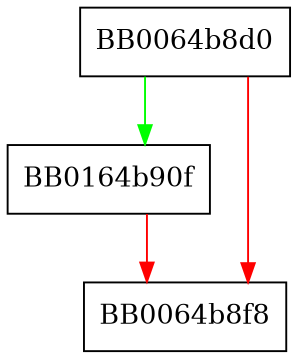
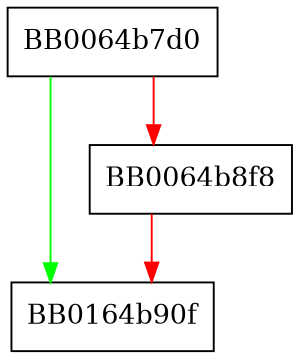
node "BB0064b8d0": label "BB0064b8d0" -> "BB0064b7d0"
edge "BB0164b90f" -> "BB0064b8f8": reversed
